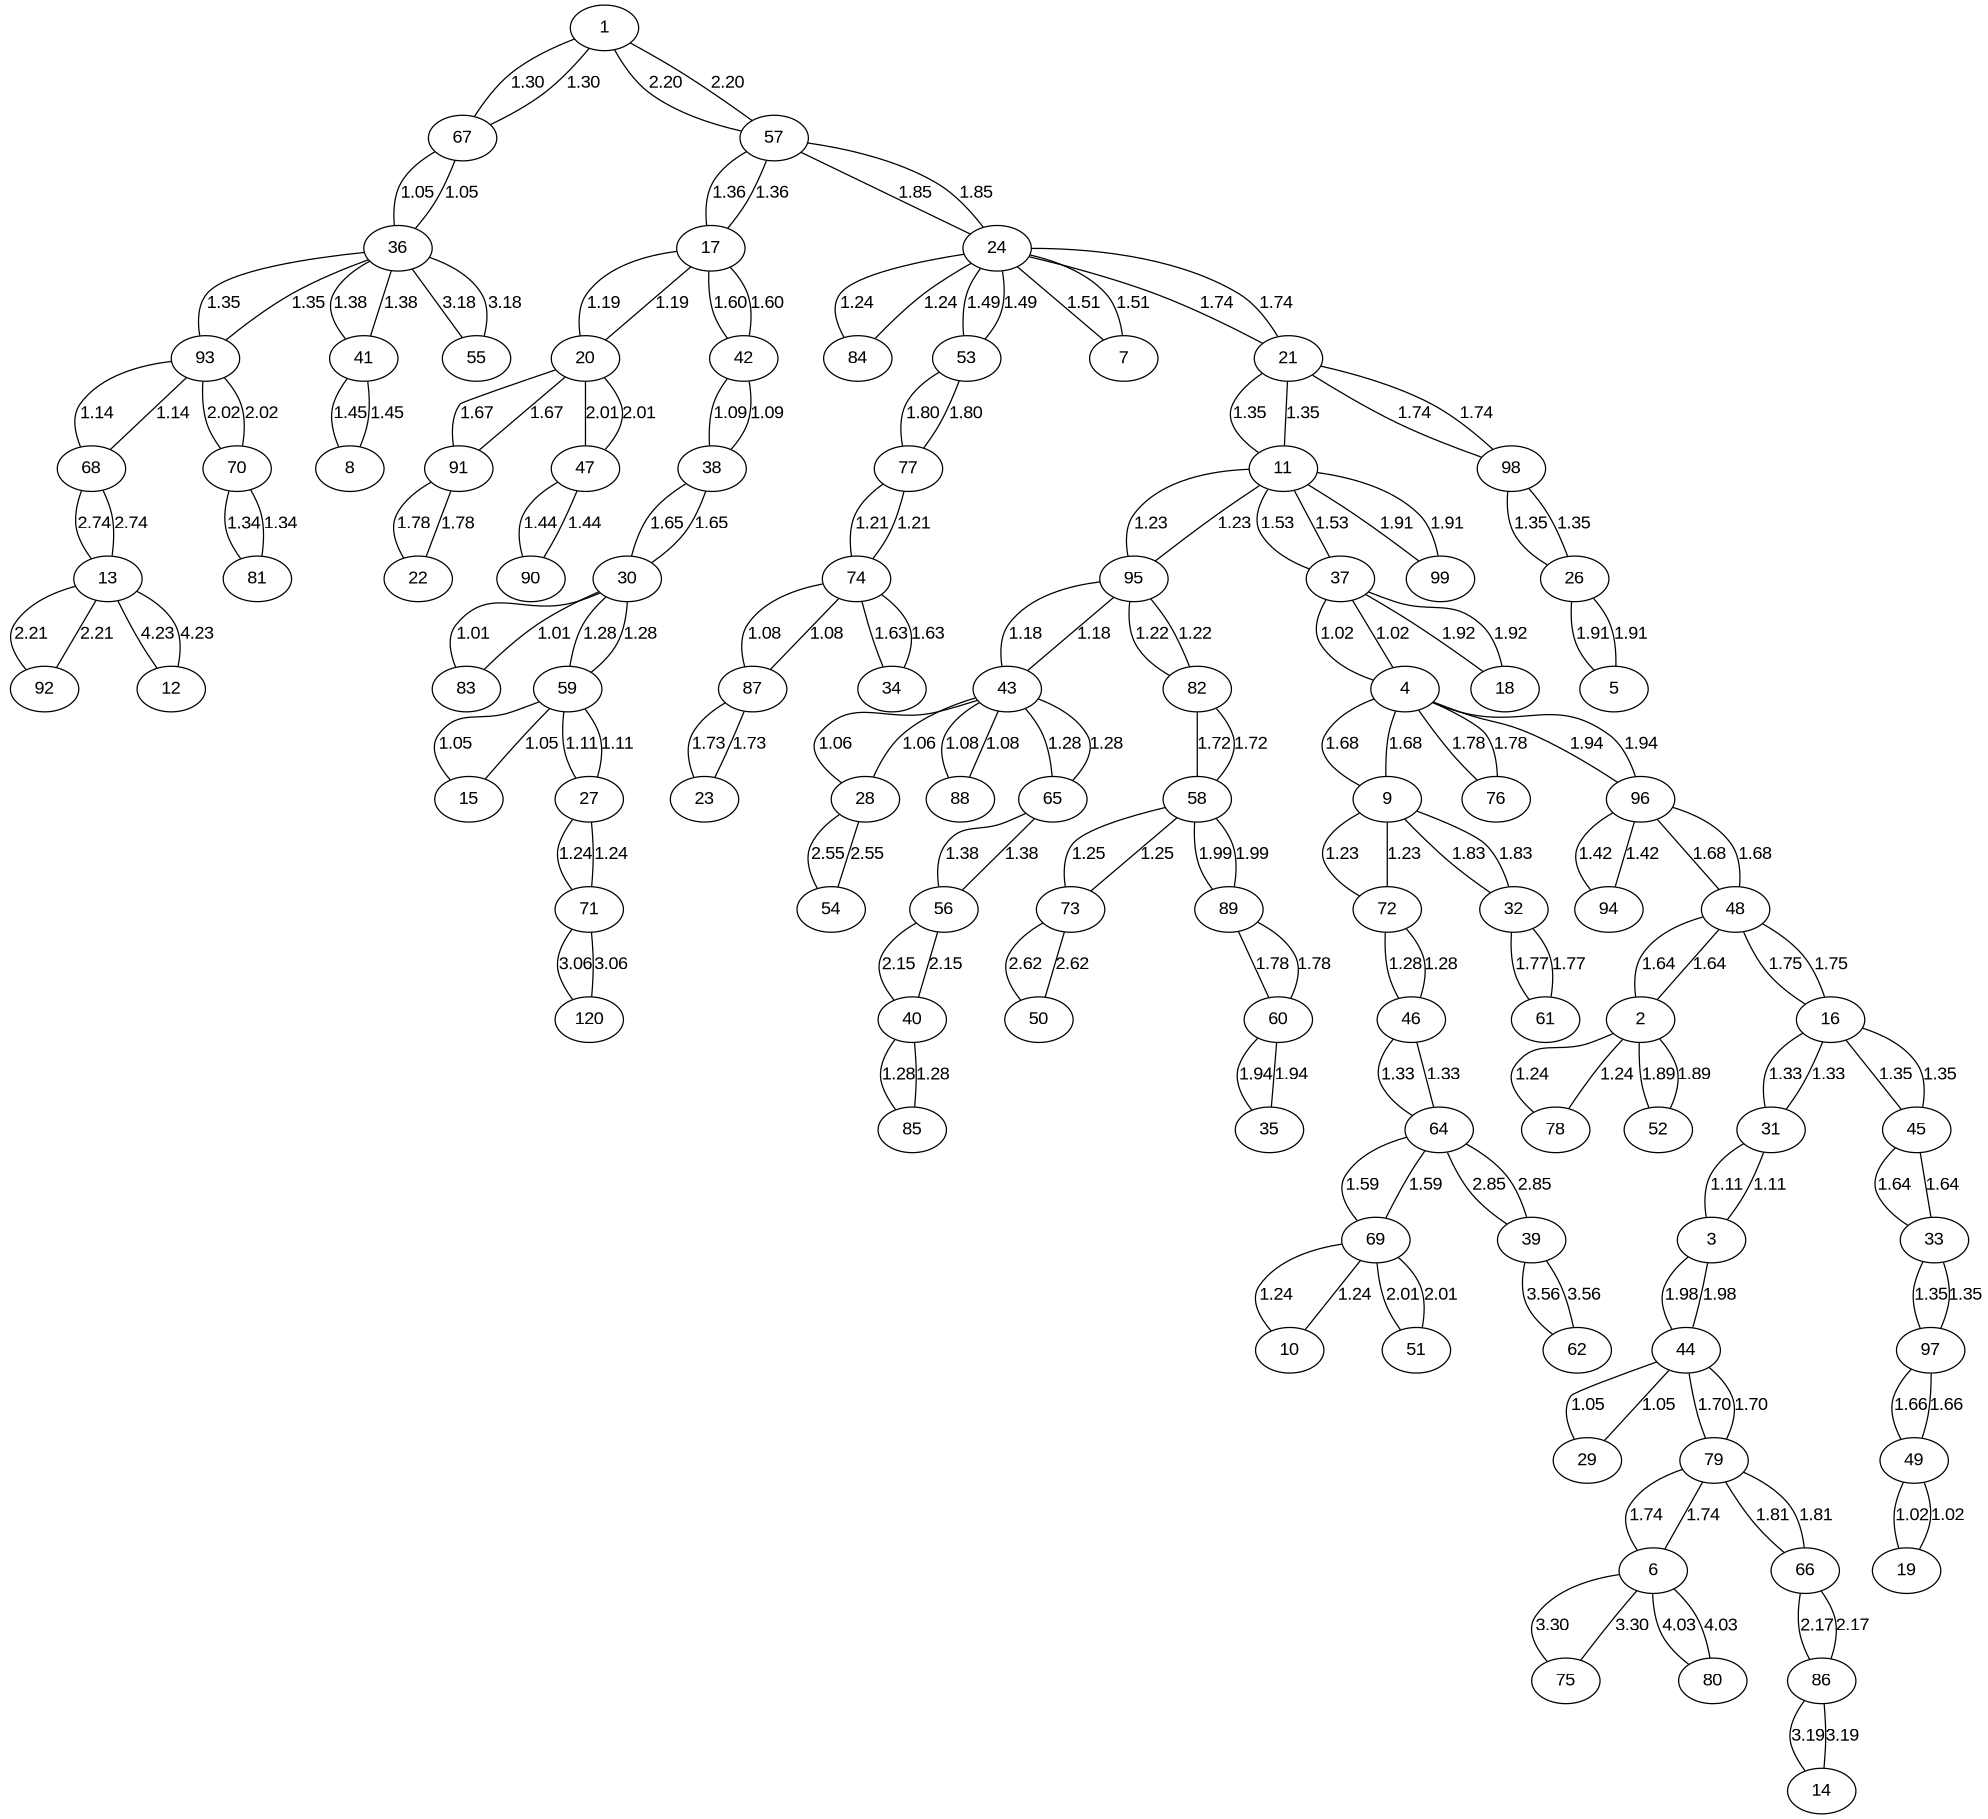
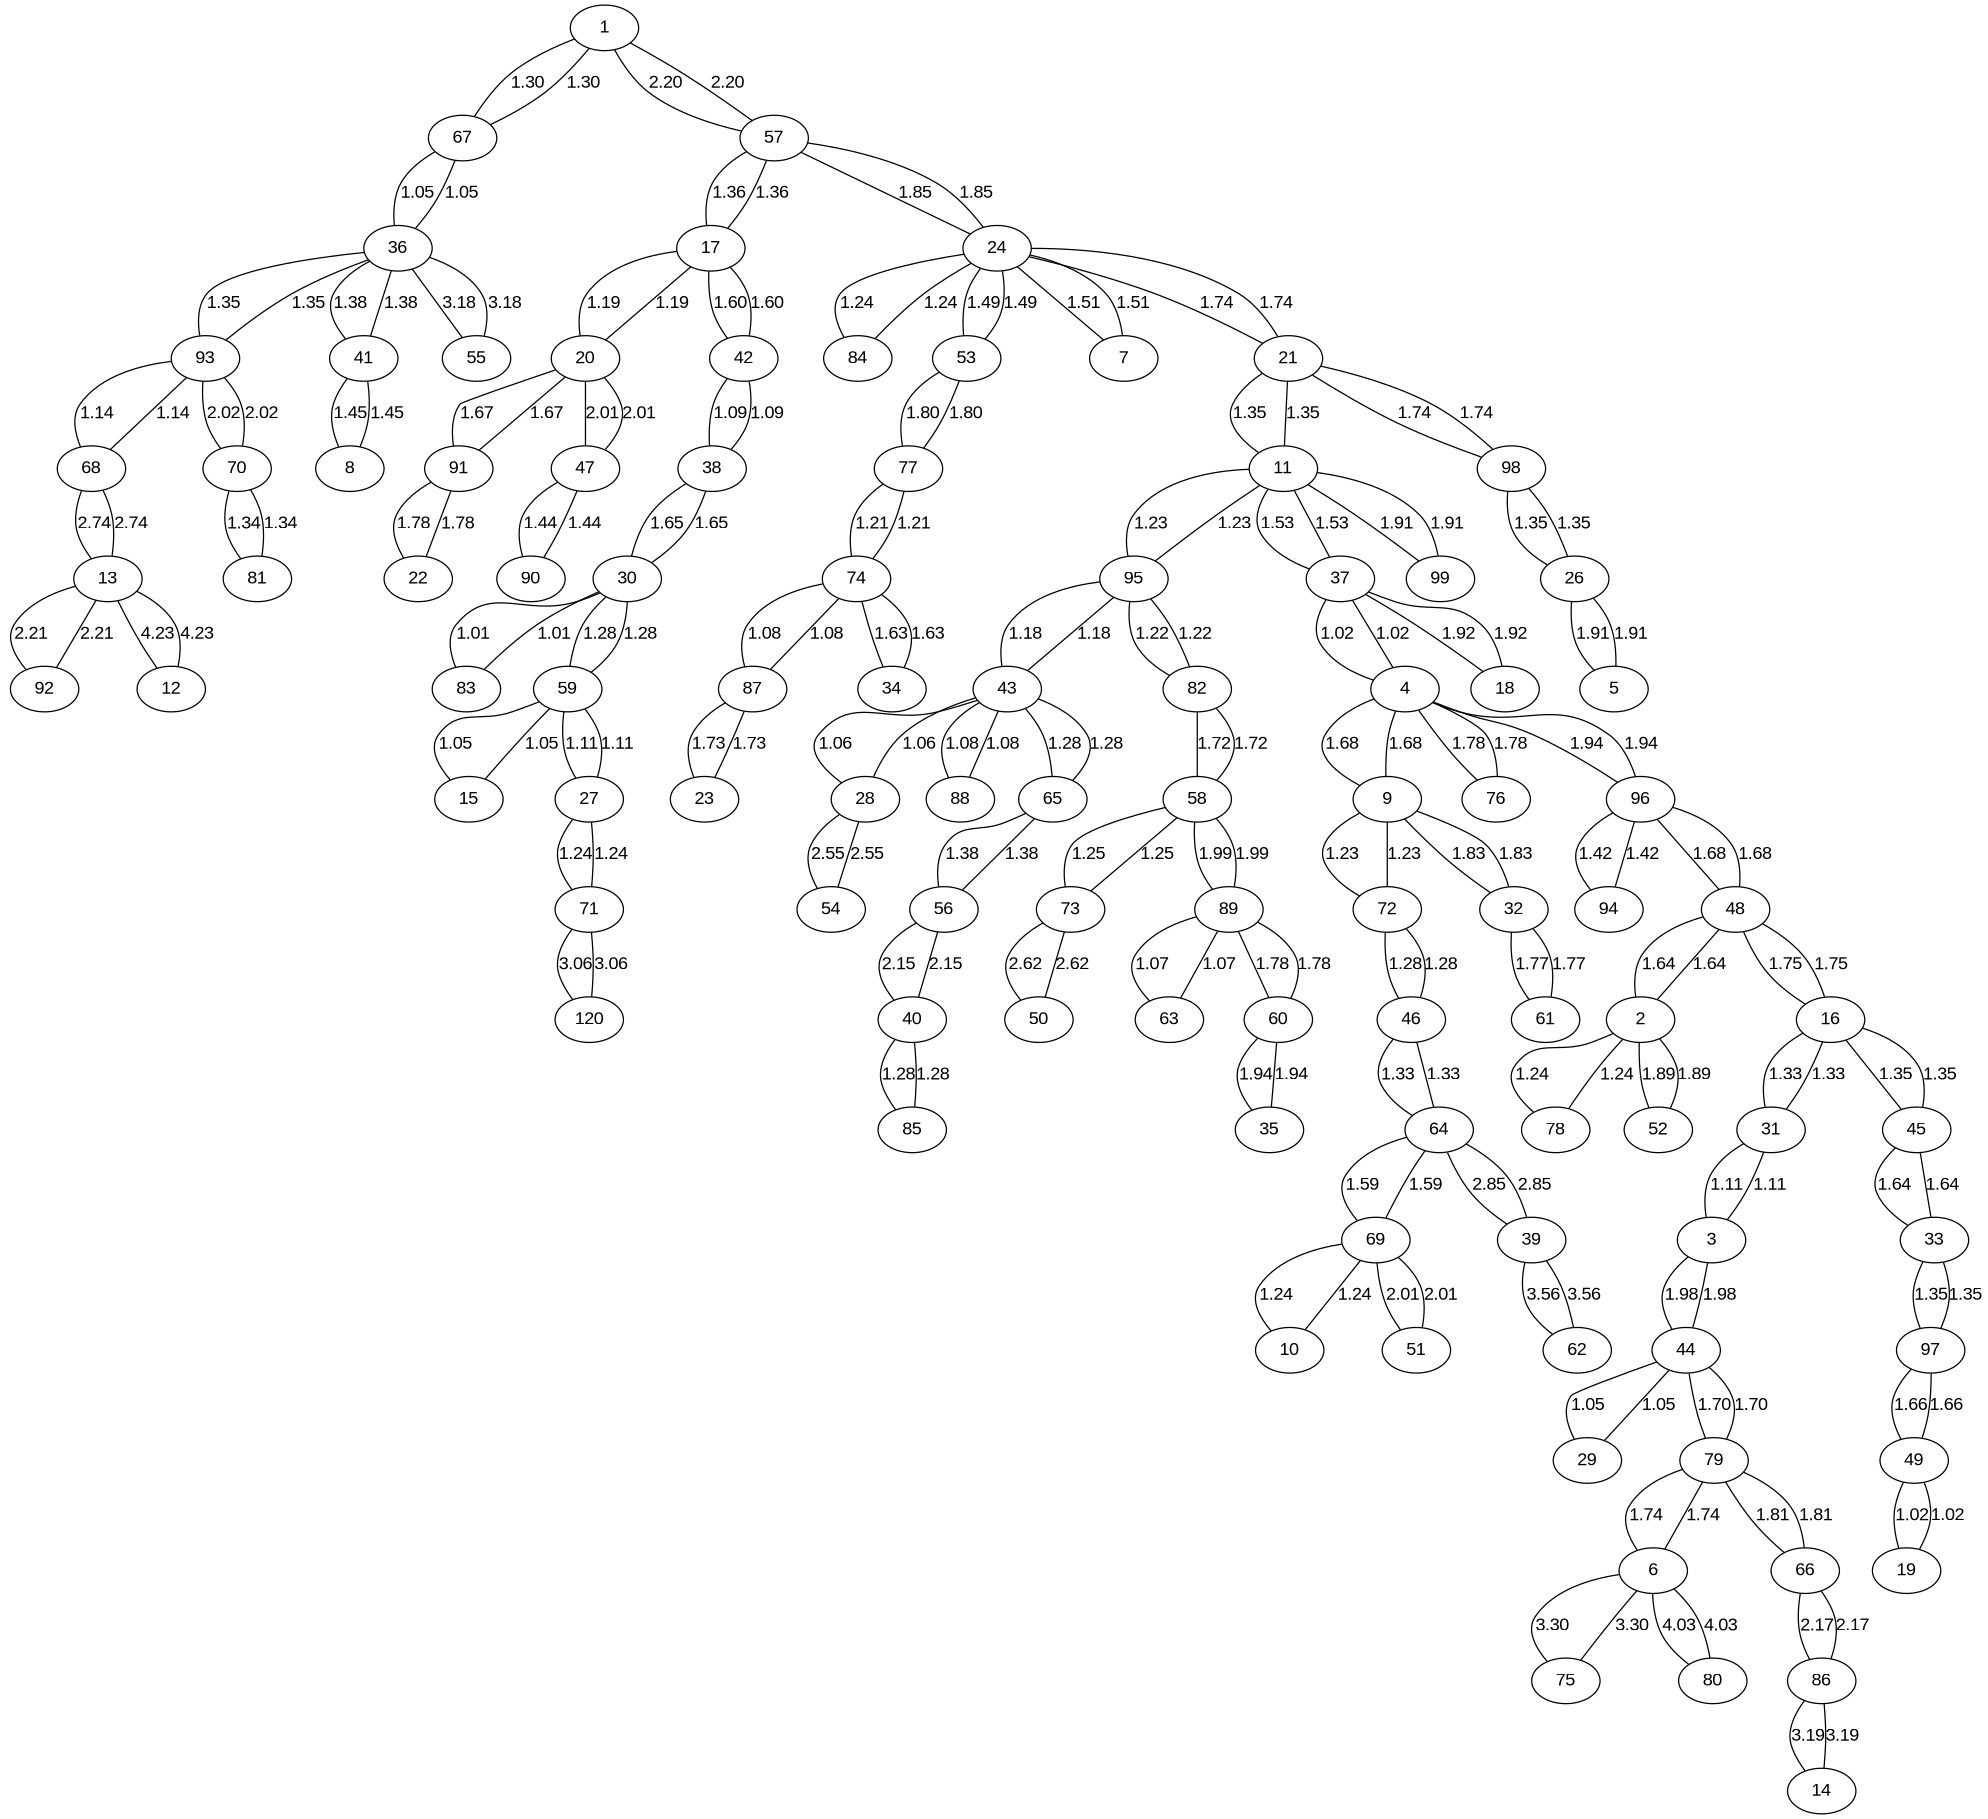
node "63": added
